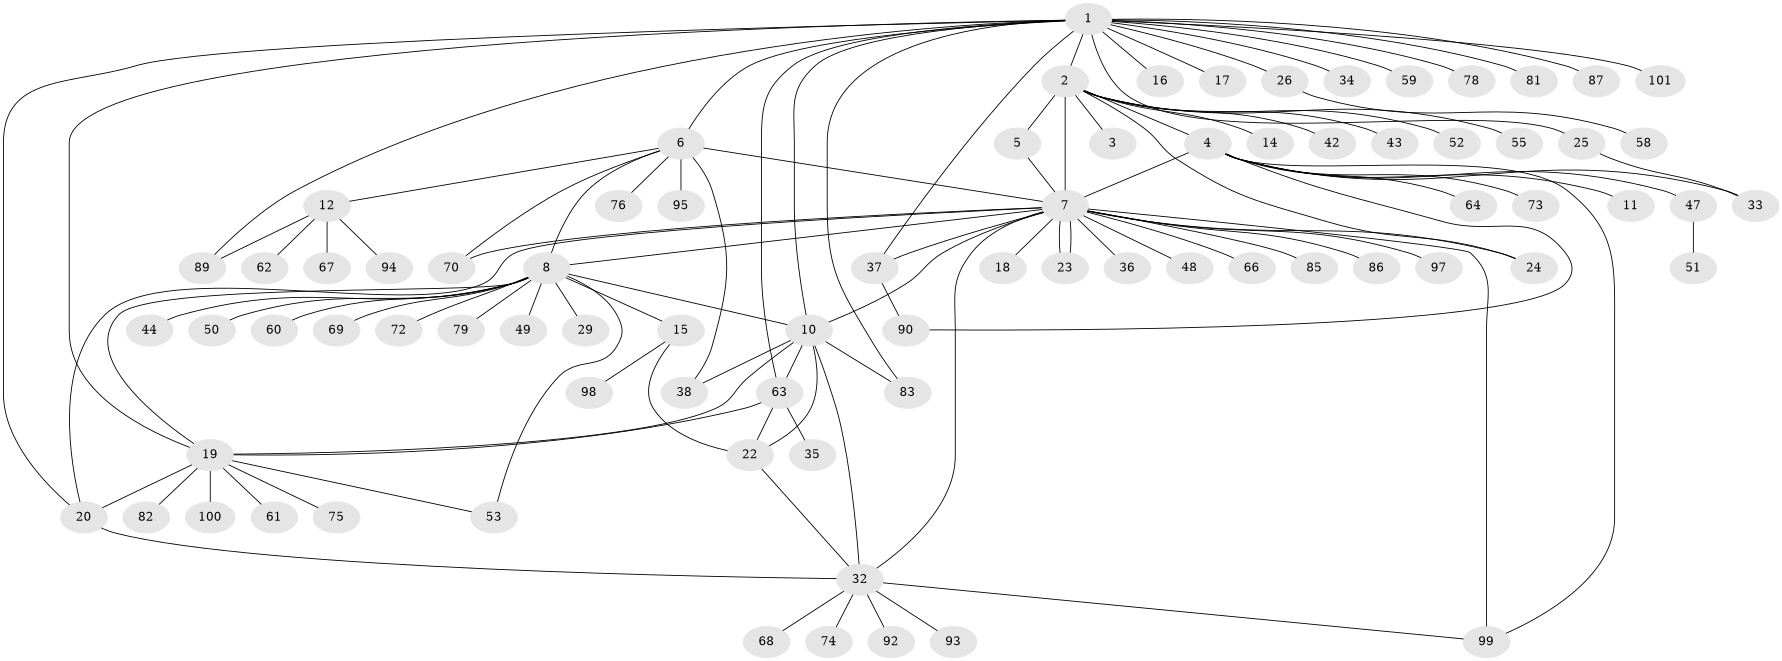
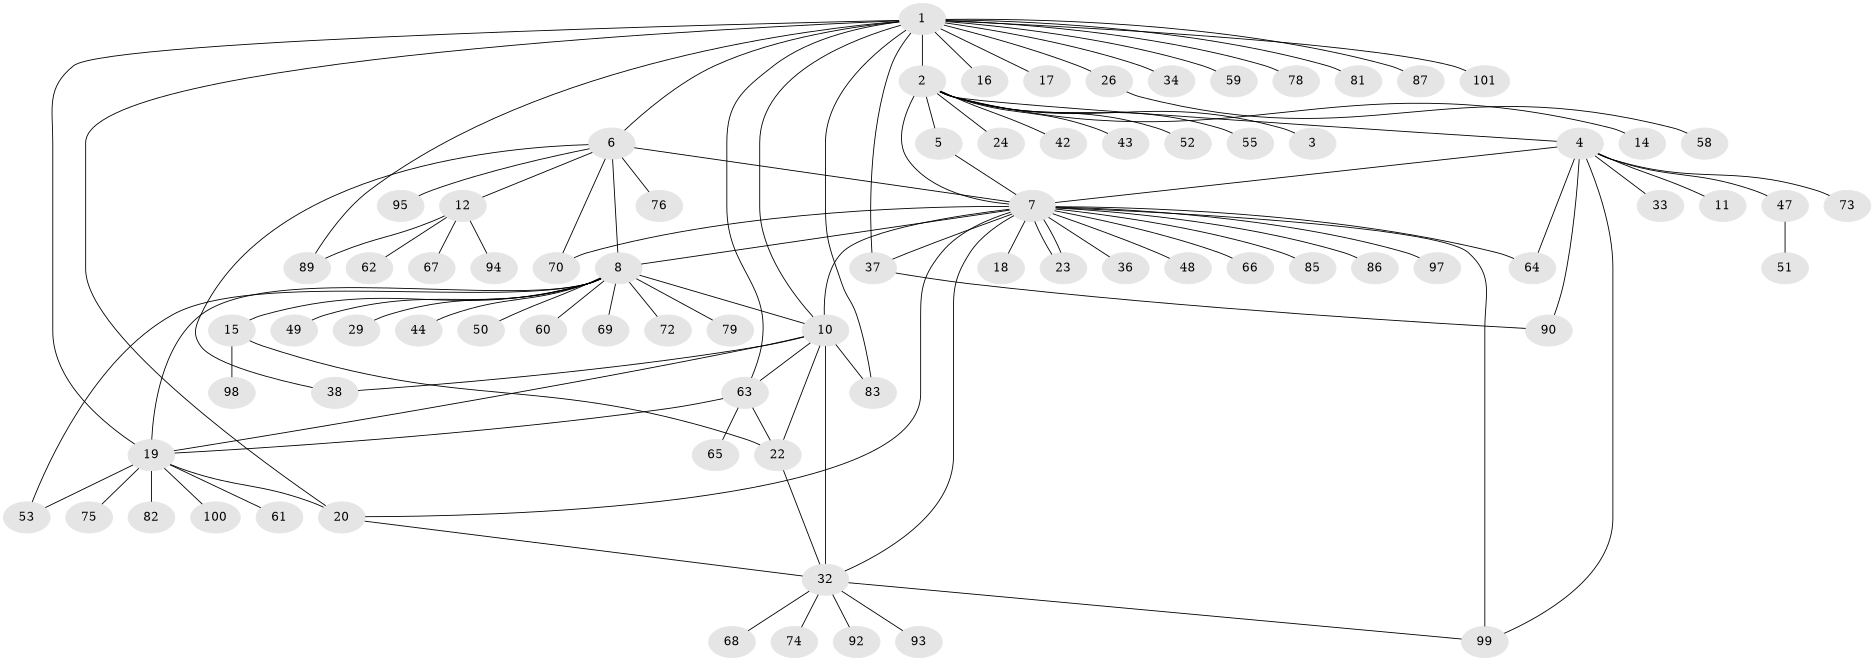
node "25": removed
edge "7" -- "24": now "7" -- "64"
node "35": label "35" -> "65"
